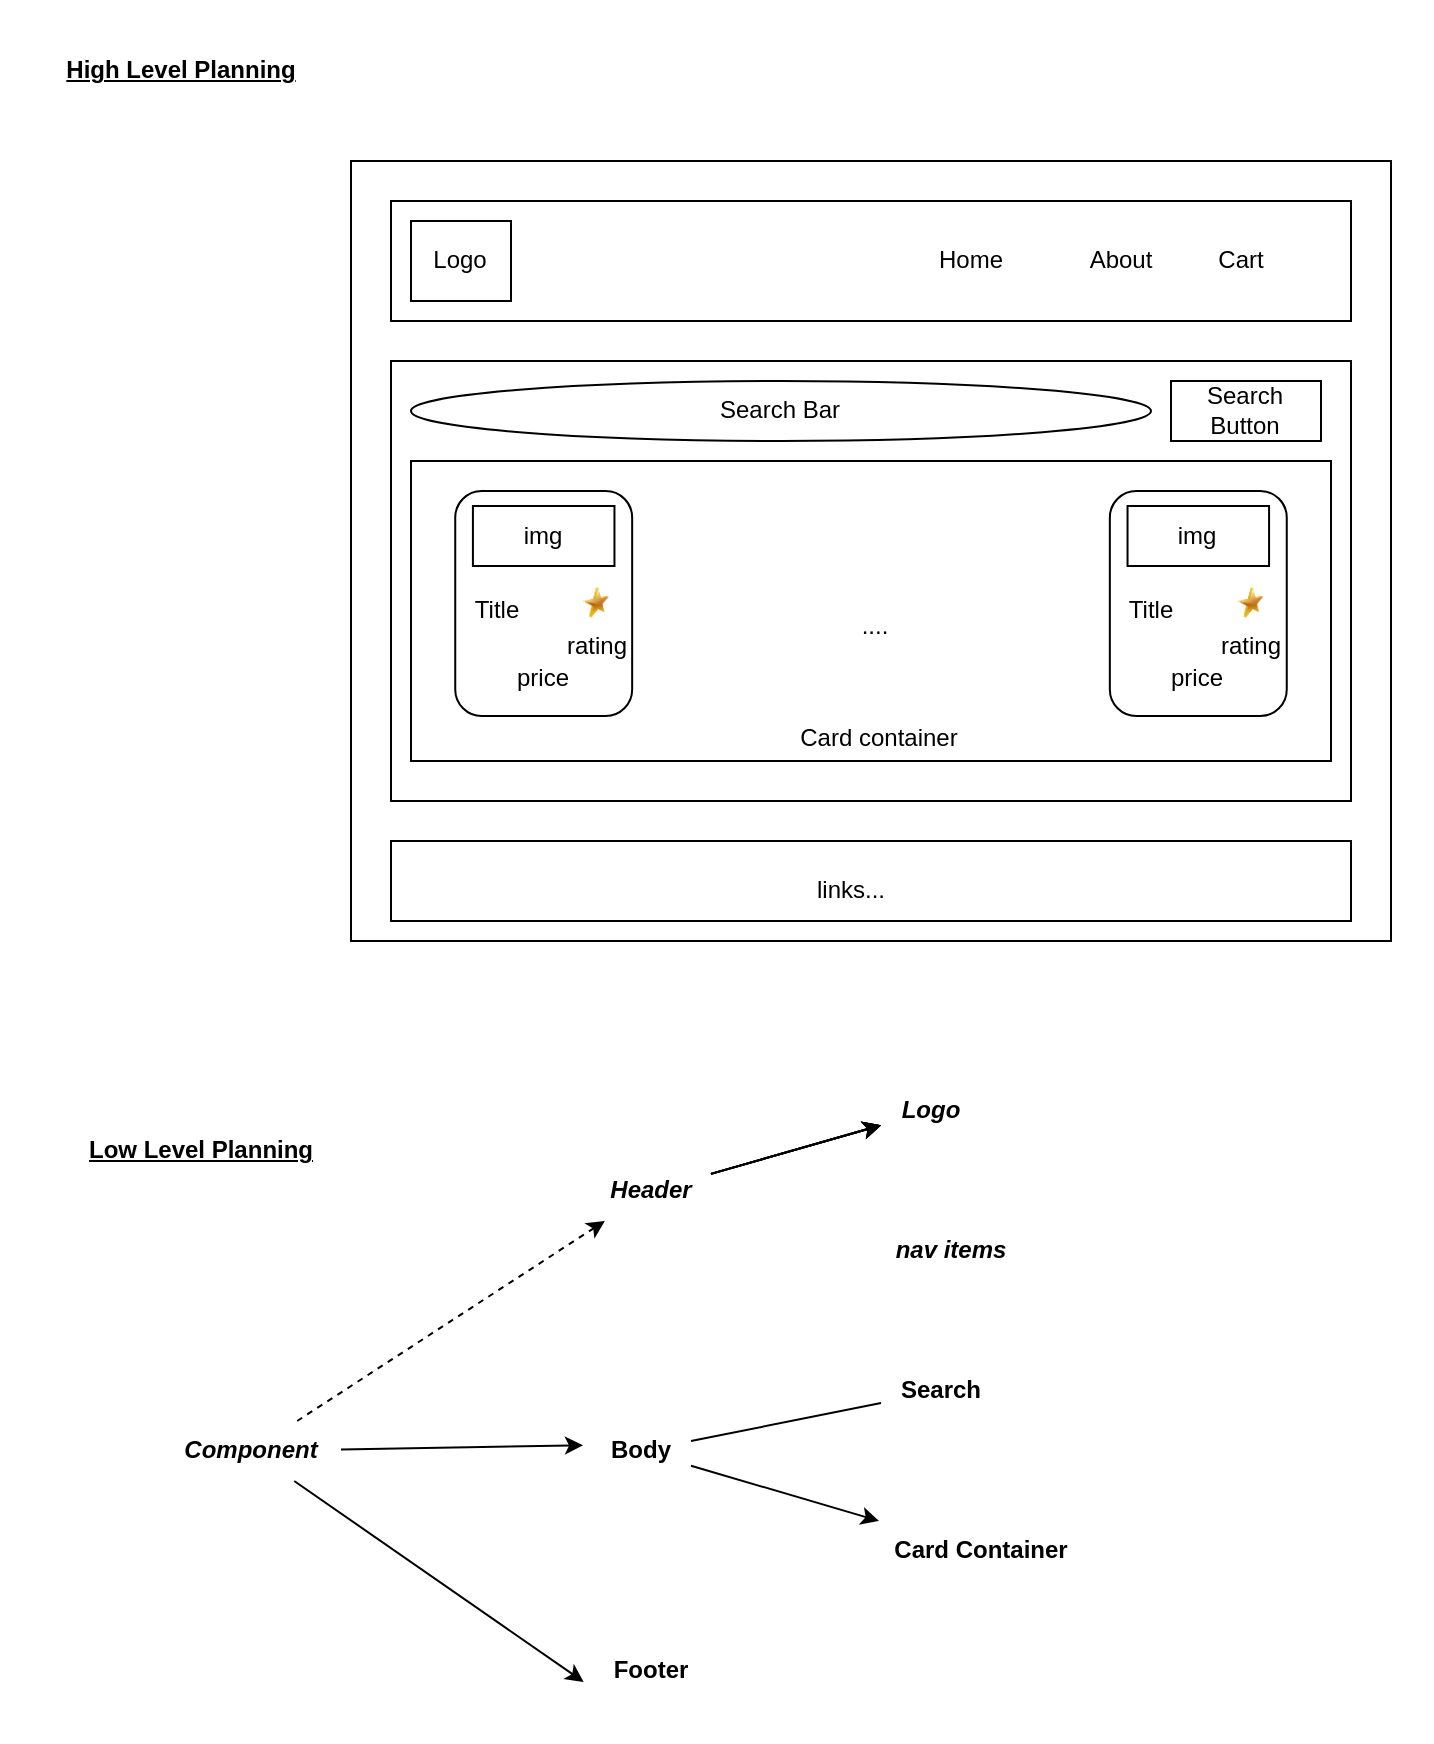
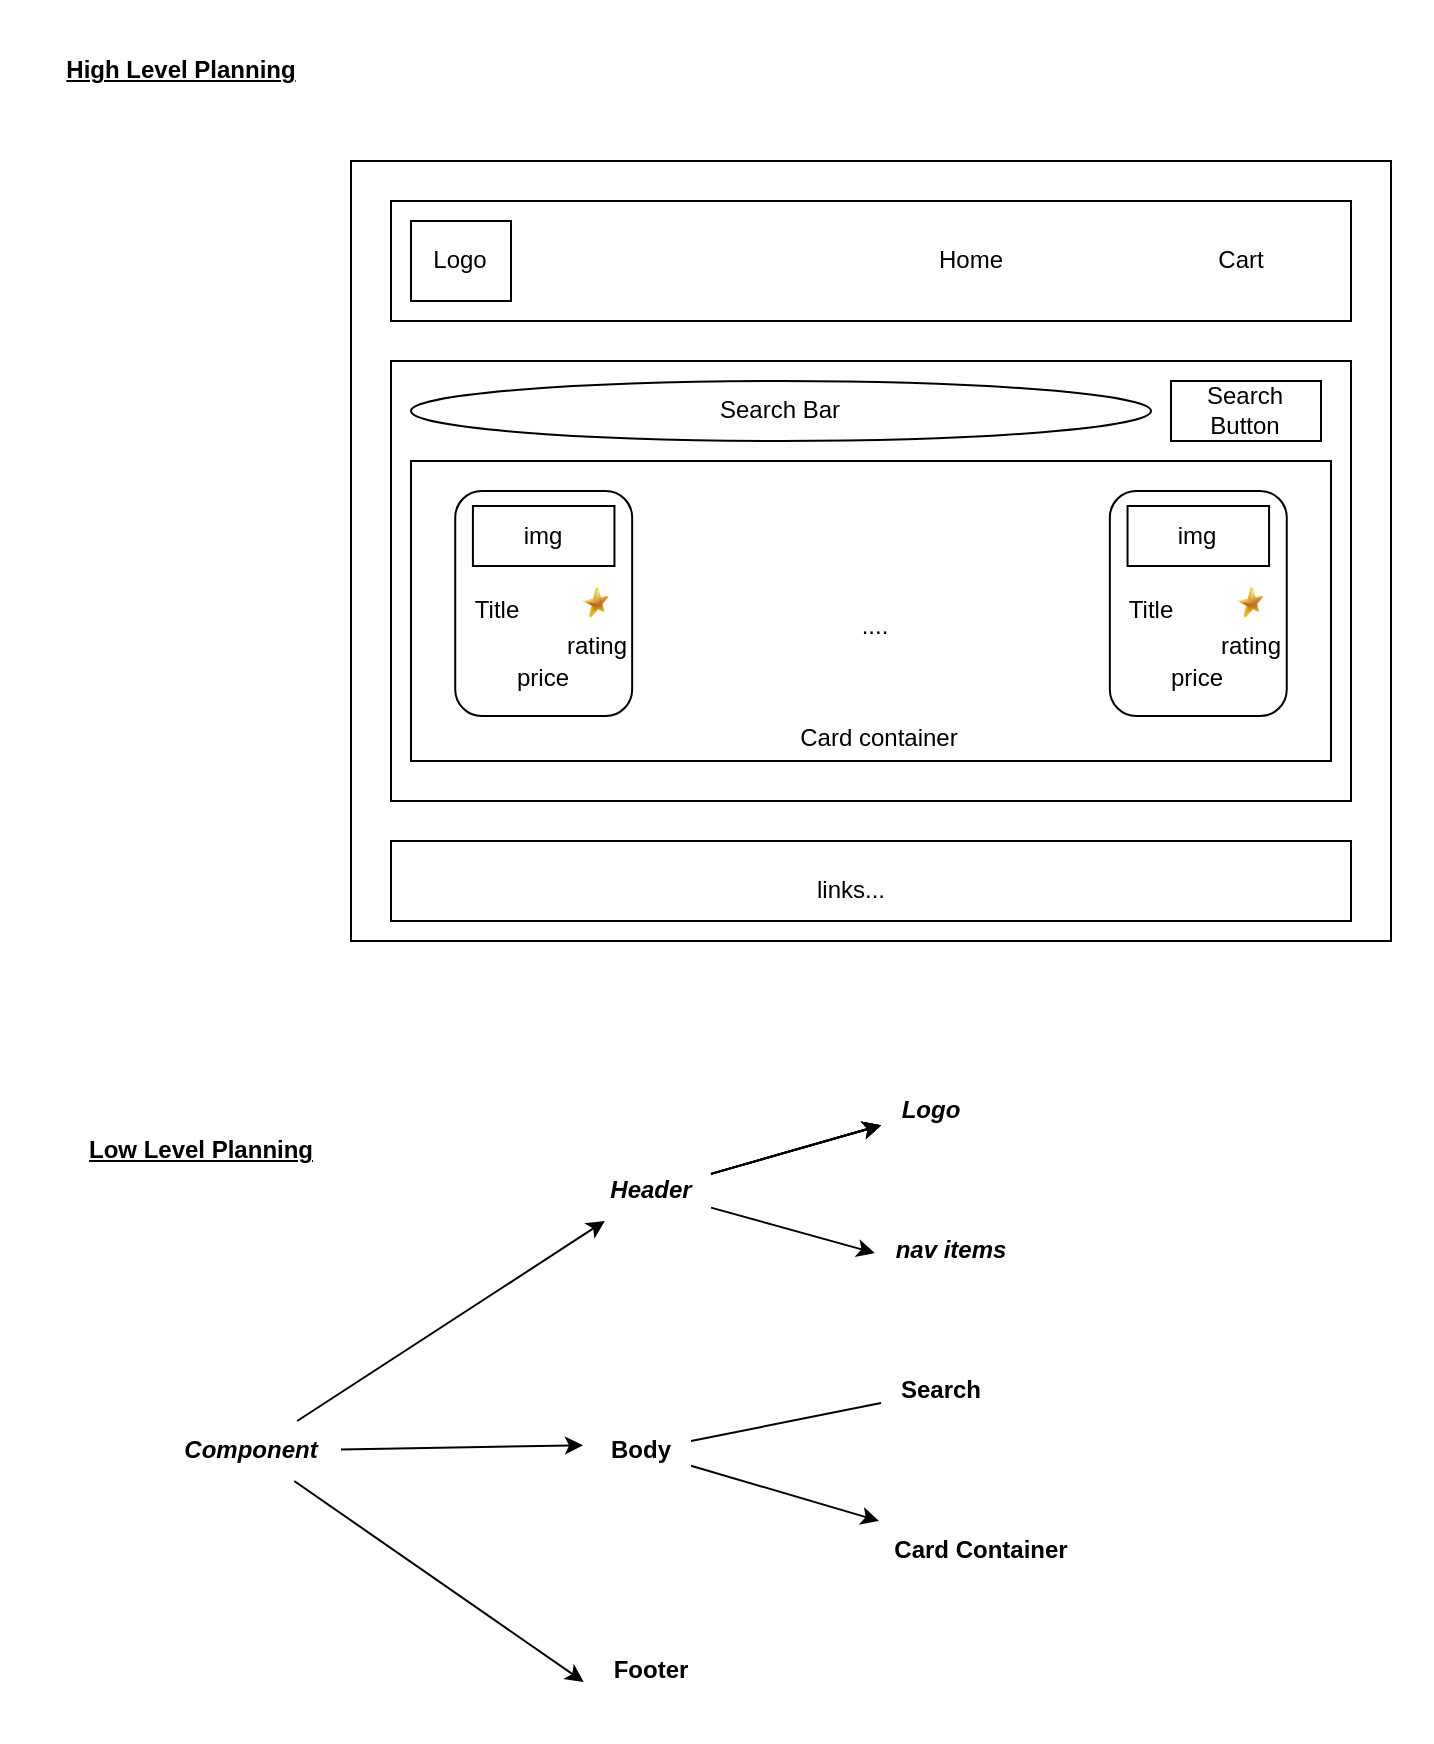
node "About": removed
edge "Header" -> "nav items": added
edge "Component" -> "Header": style dashed -> solid
